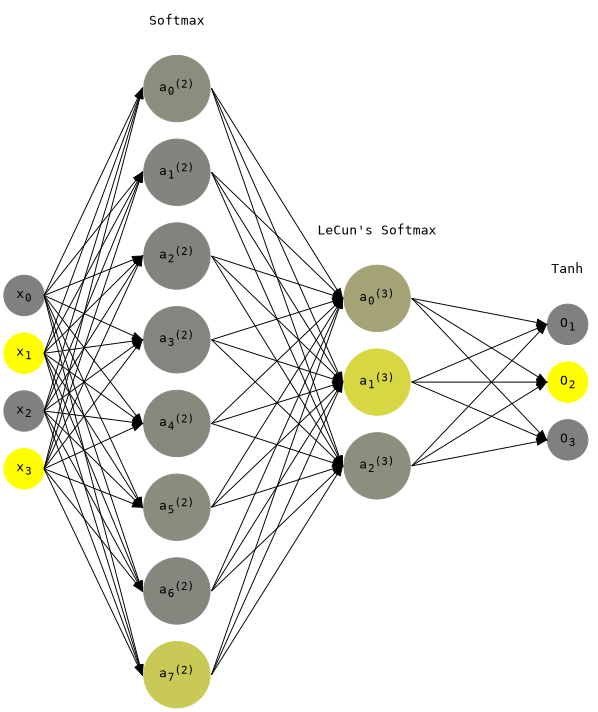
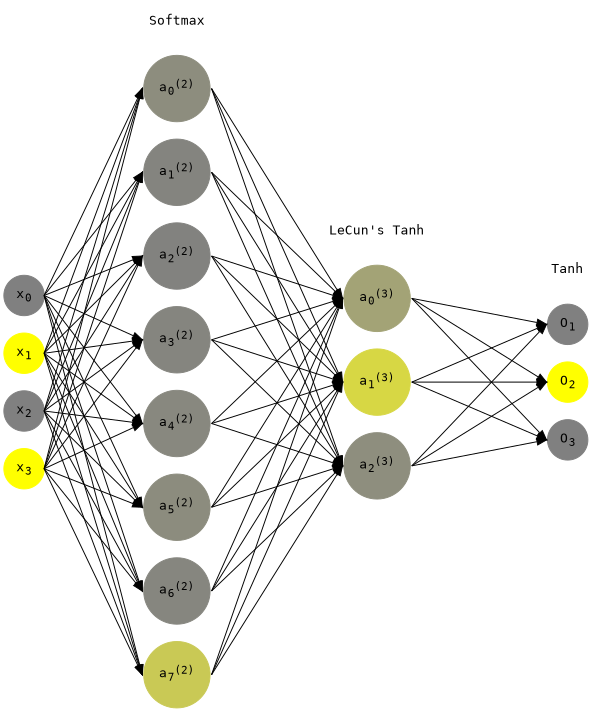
node "LeCun's Softmax": label "LeCun's Softmax" -> "LeCun's Tanh"
